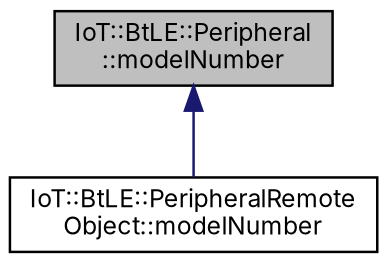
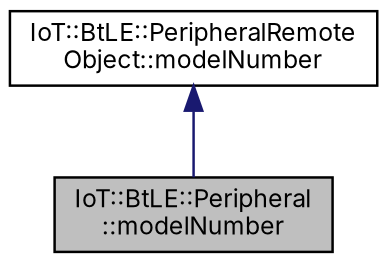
edge "IoT::BtLE::PeripheralRemote Object::modelNumber" -> "IoT::BtLE::Peripheral ::modelNumber": reversed
